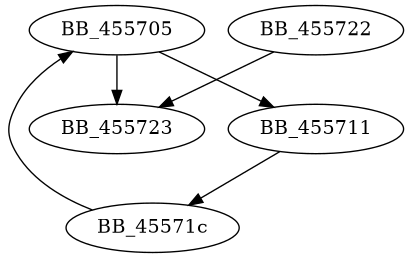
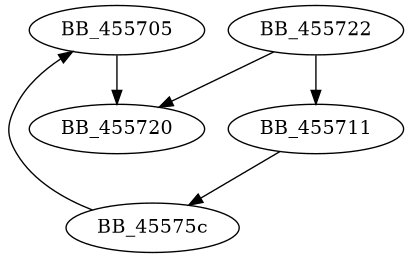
edge "BB_455705" -> "BB_455711": now "BB_455722" -> "BB_455711"
node "BB_455723": label "BB_455723" -> "BB_455720"
node "BB_45571c": label "BB_45571c" -> "BB_45575c"
